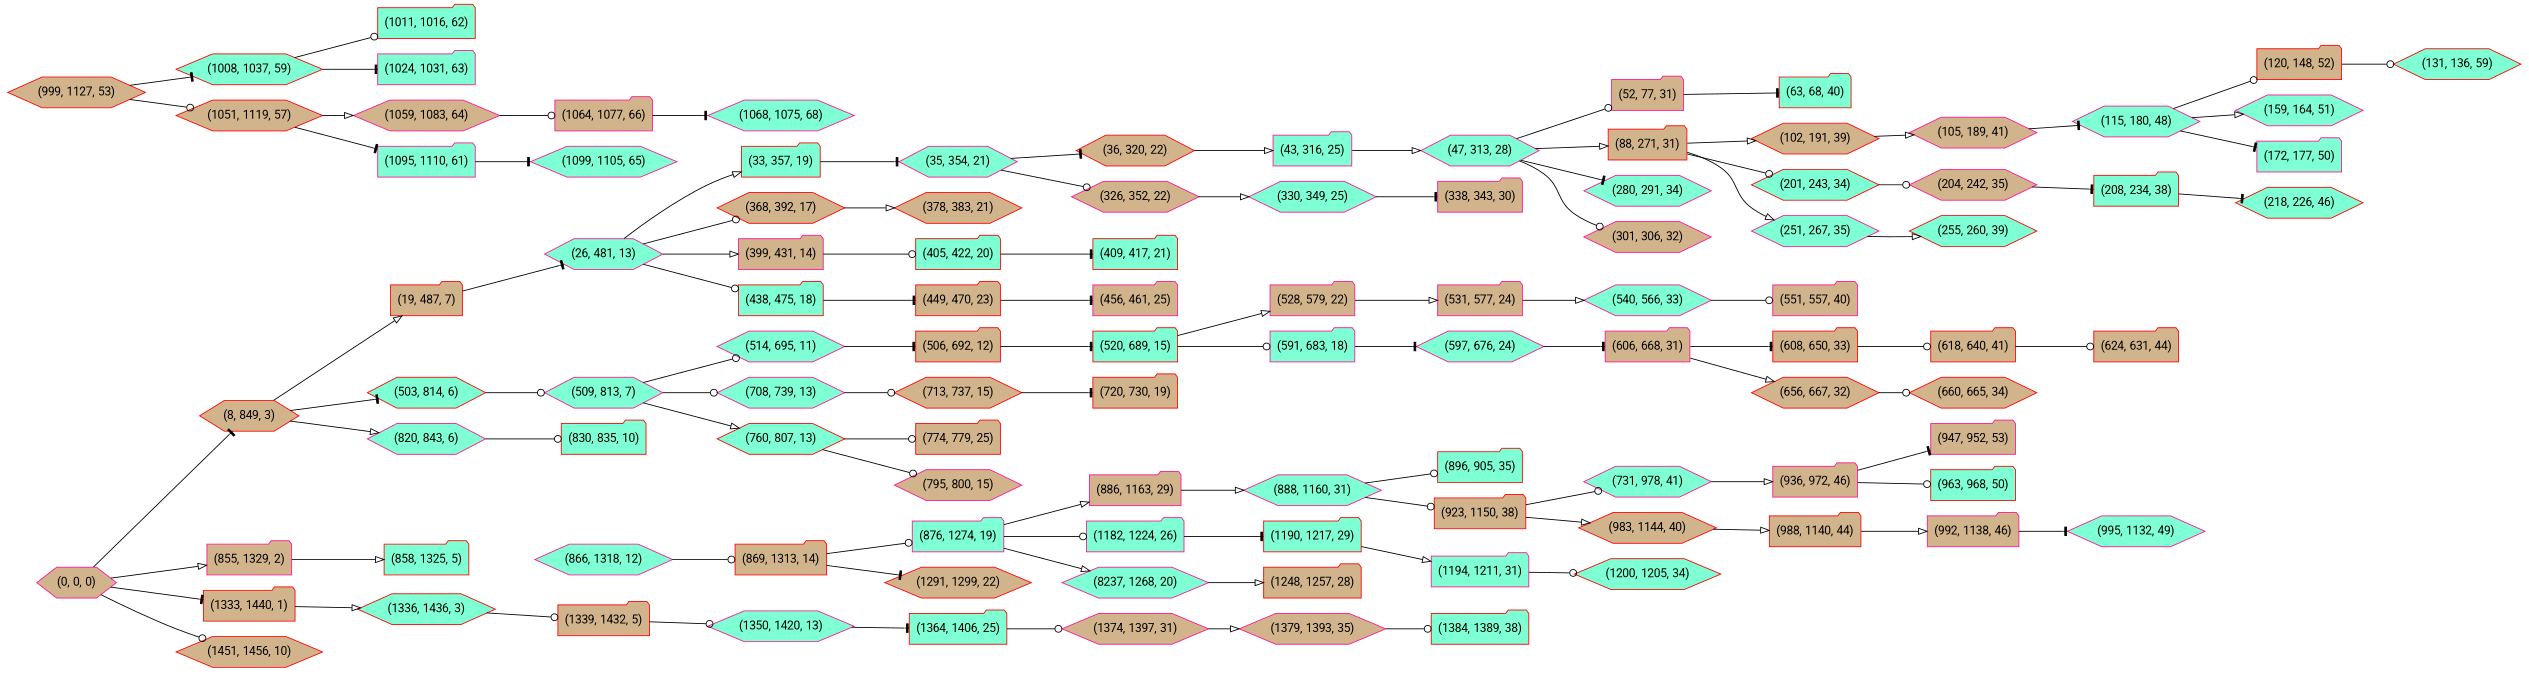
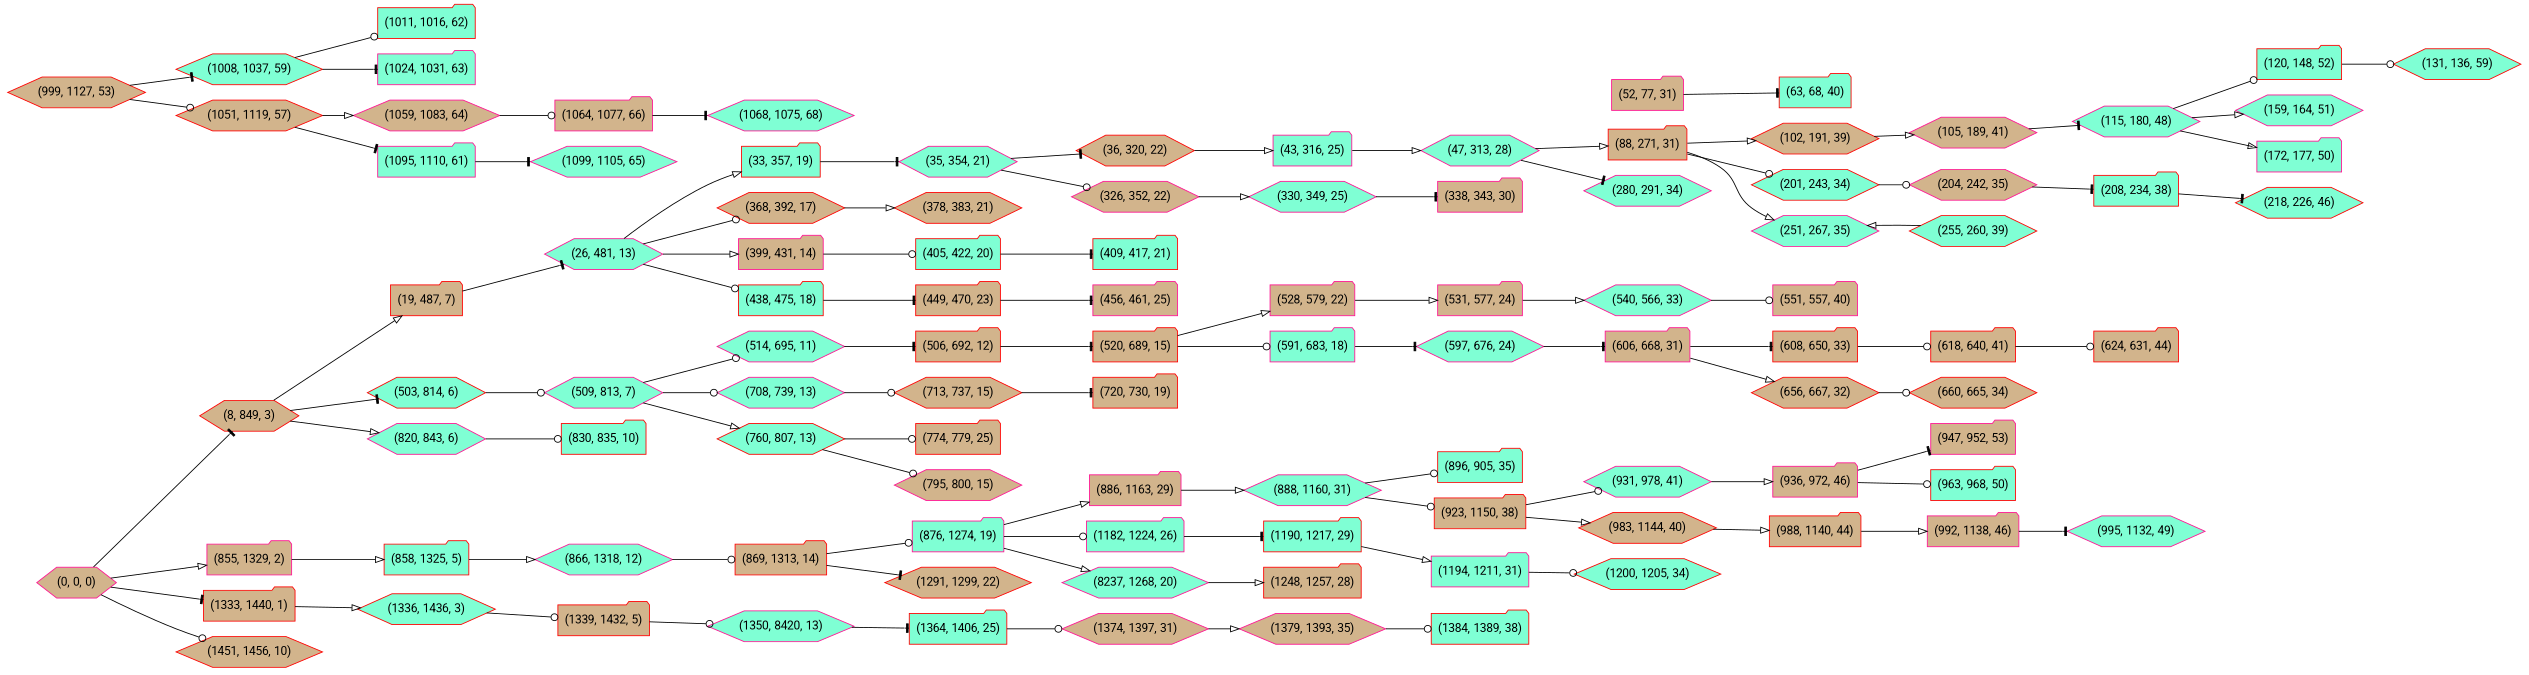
node "(120, 148, 52)": fillcolor tan -> aquamarine
edge "(47, 313, 28)" -> "(52, 77, 31)": removed
edge "(115, 180, 48)" -> "(172, 177, 50)": arrowhead tee -> onormal
node "(301, 306, 32)": removed
edge "(251, 267, 35)" -> "(255, 260, 39)": reversed
node "(520, 689, 15)": fillcolor aquamarine -> tan
node "(731, 978, 41)": label "(731, 978, 41)" -> "(931, 978, 41)"
edge "(858, 1325, 5)" -> "(866, 1318, 12)": added
node "(1350, 1420, 13)": label "(1350, 1420, 13)" -> "(1350, 8420, 13)"
